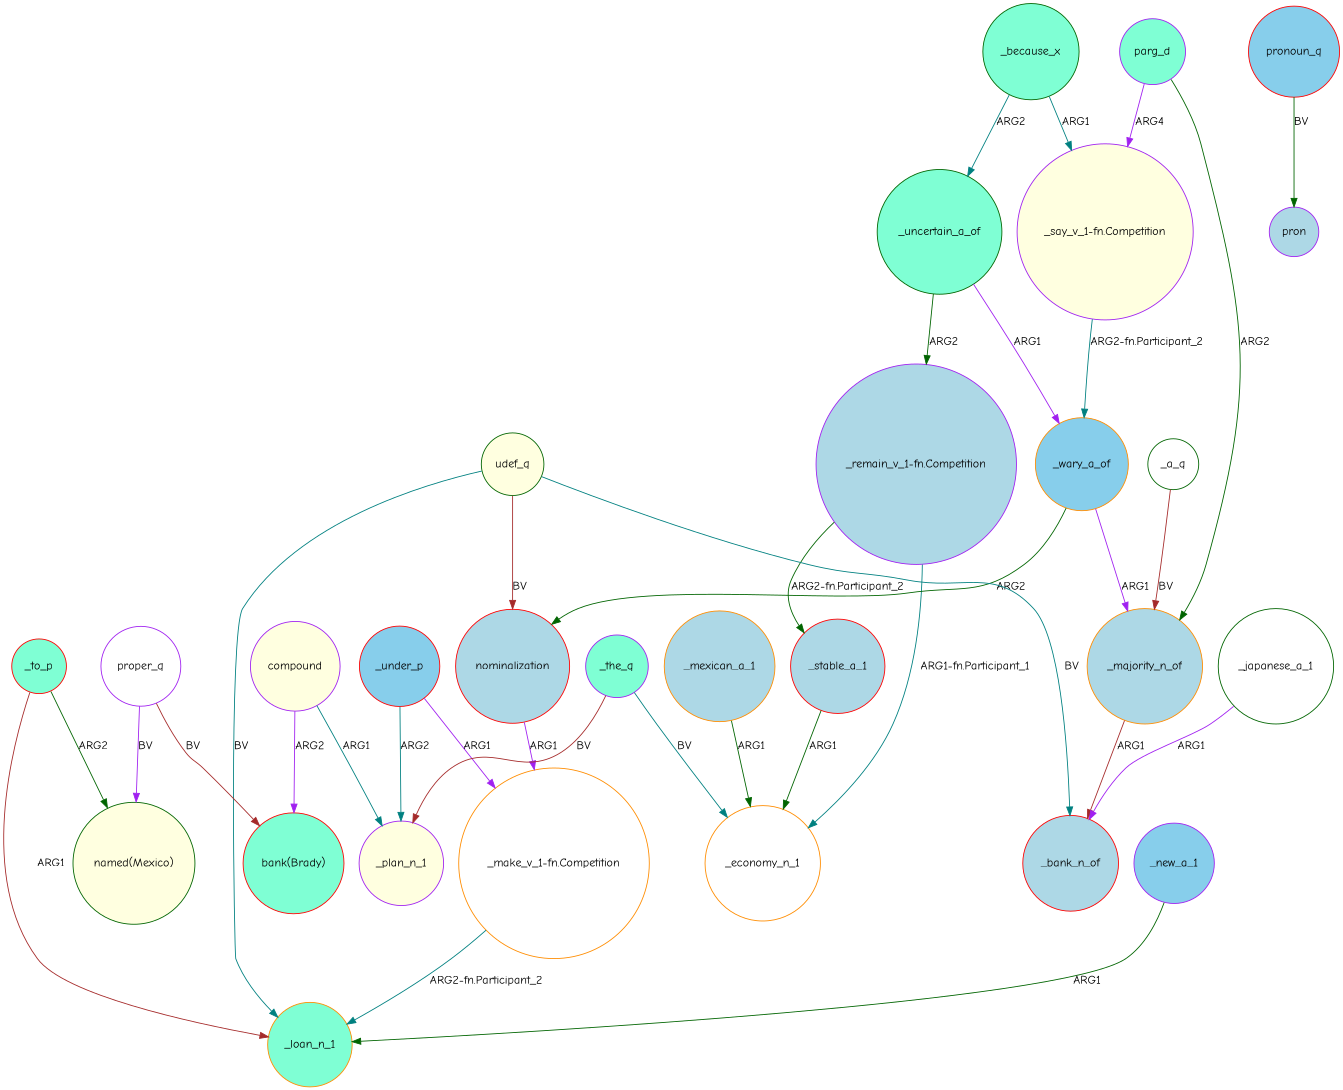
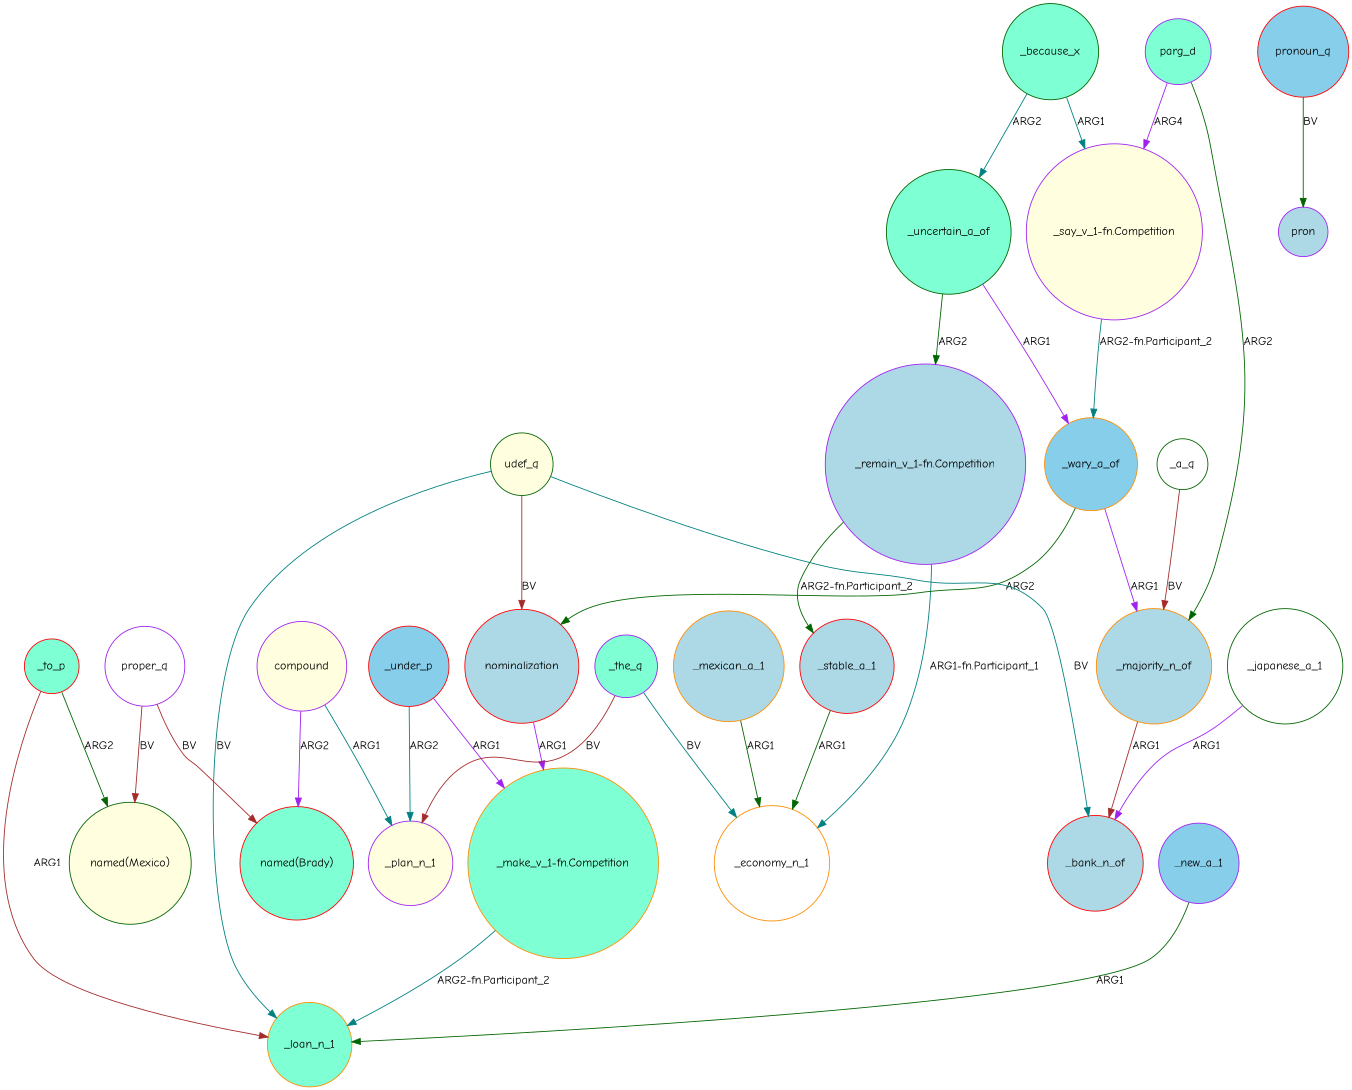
edge "proper_q" -> "named(Mexico)": color purple -> brown
node "bank(Brady)": label "bank(Brady)" -> "named(Brady)"
node "_make_v_1-fn.Competition": fillcolor white -> aquamarine
